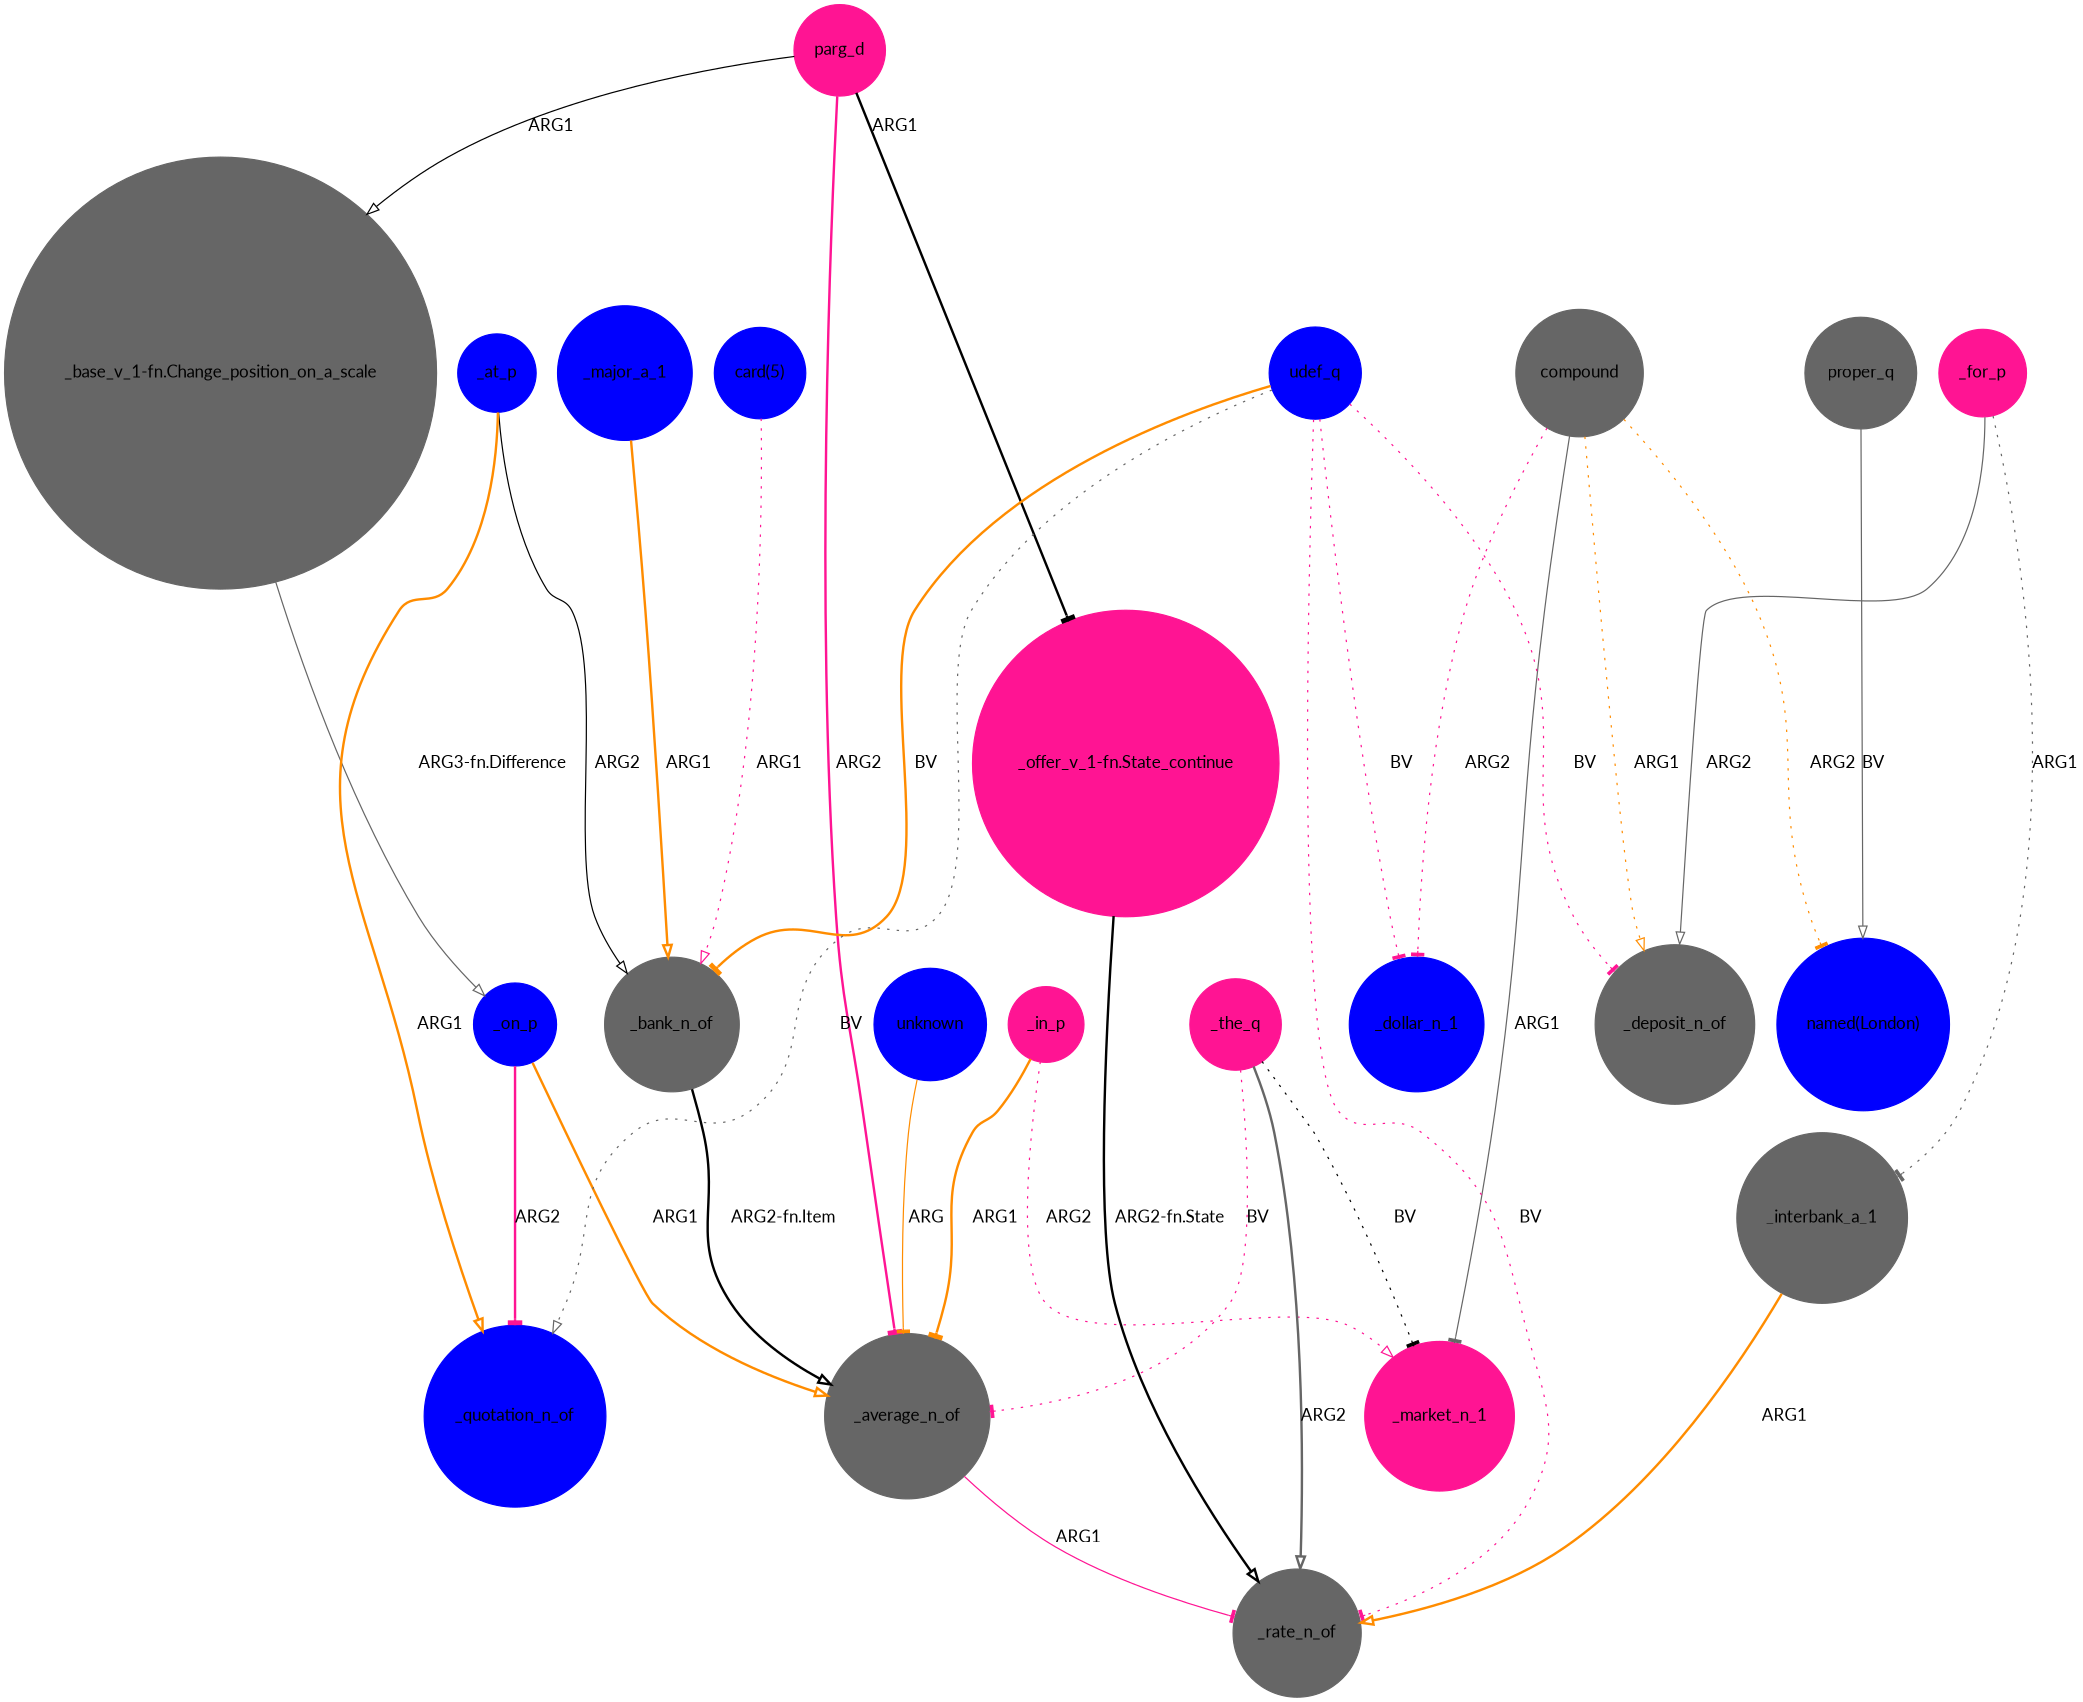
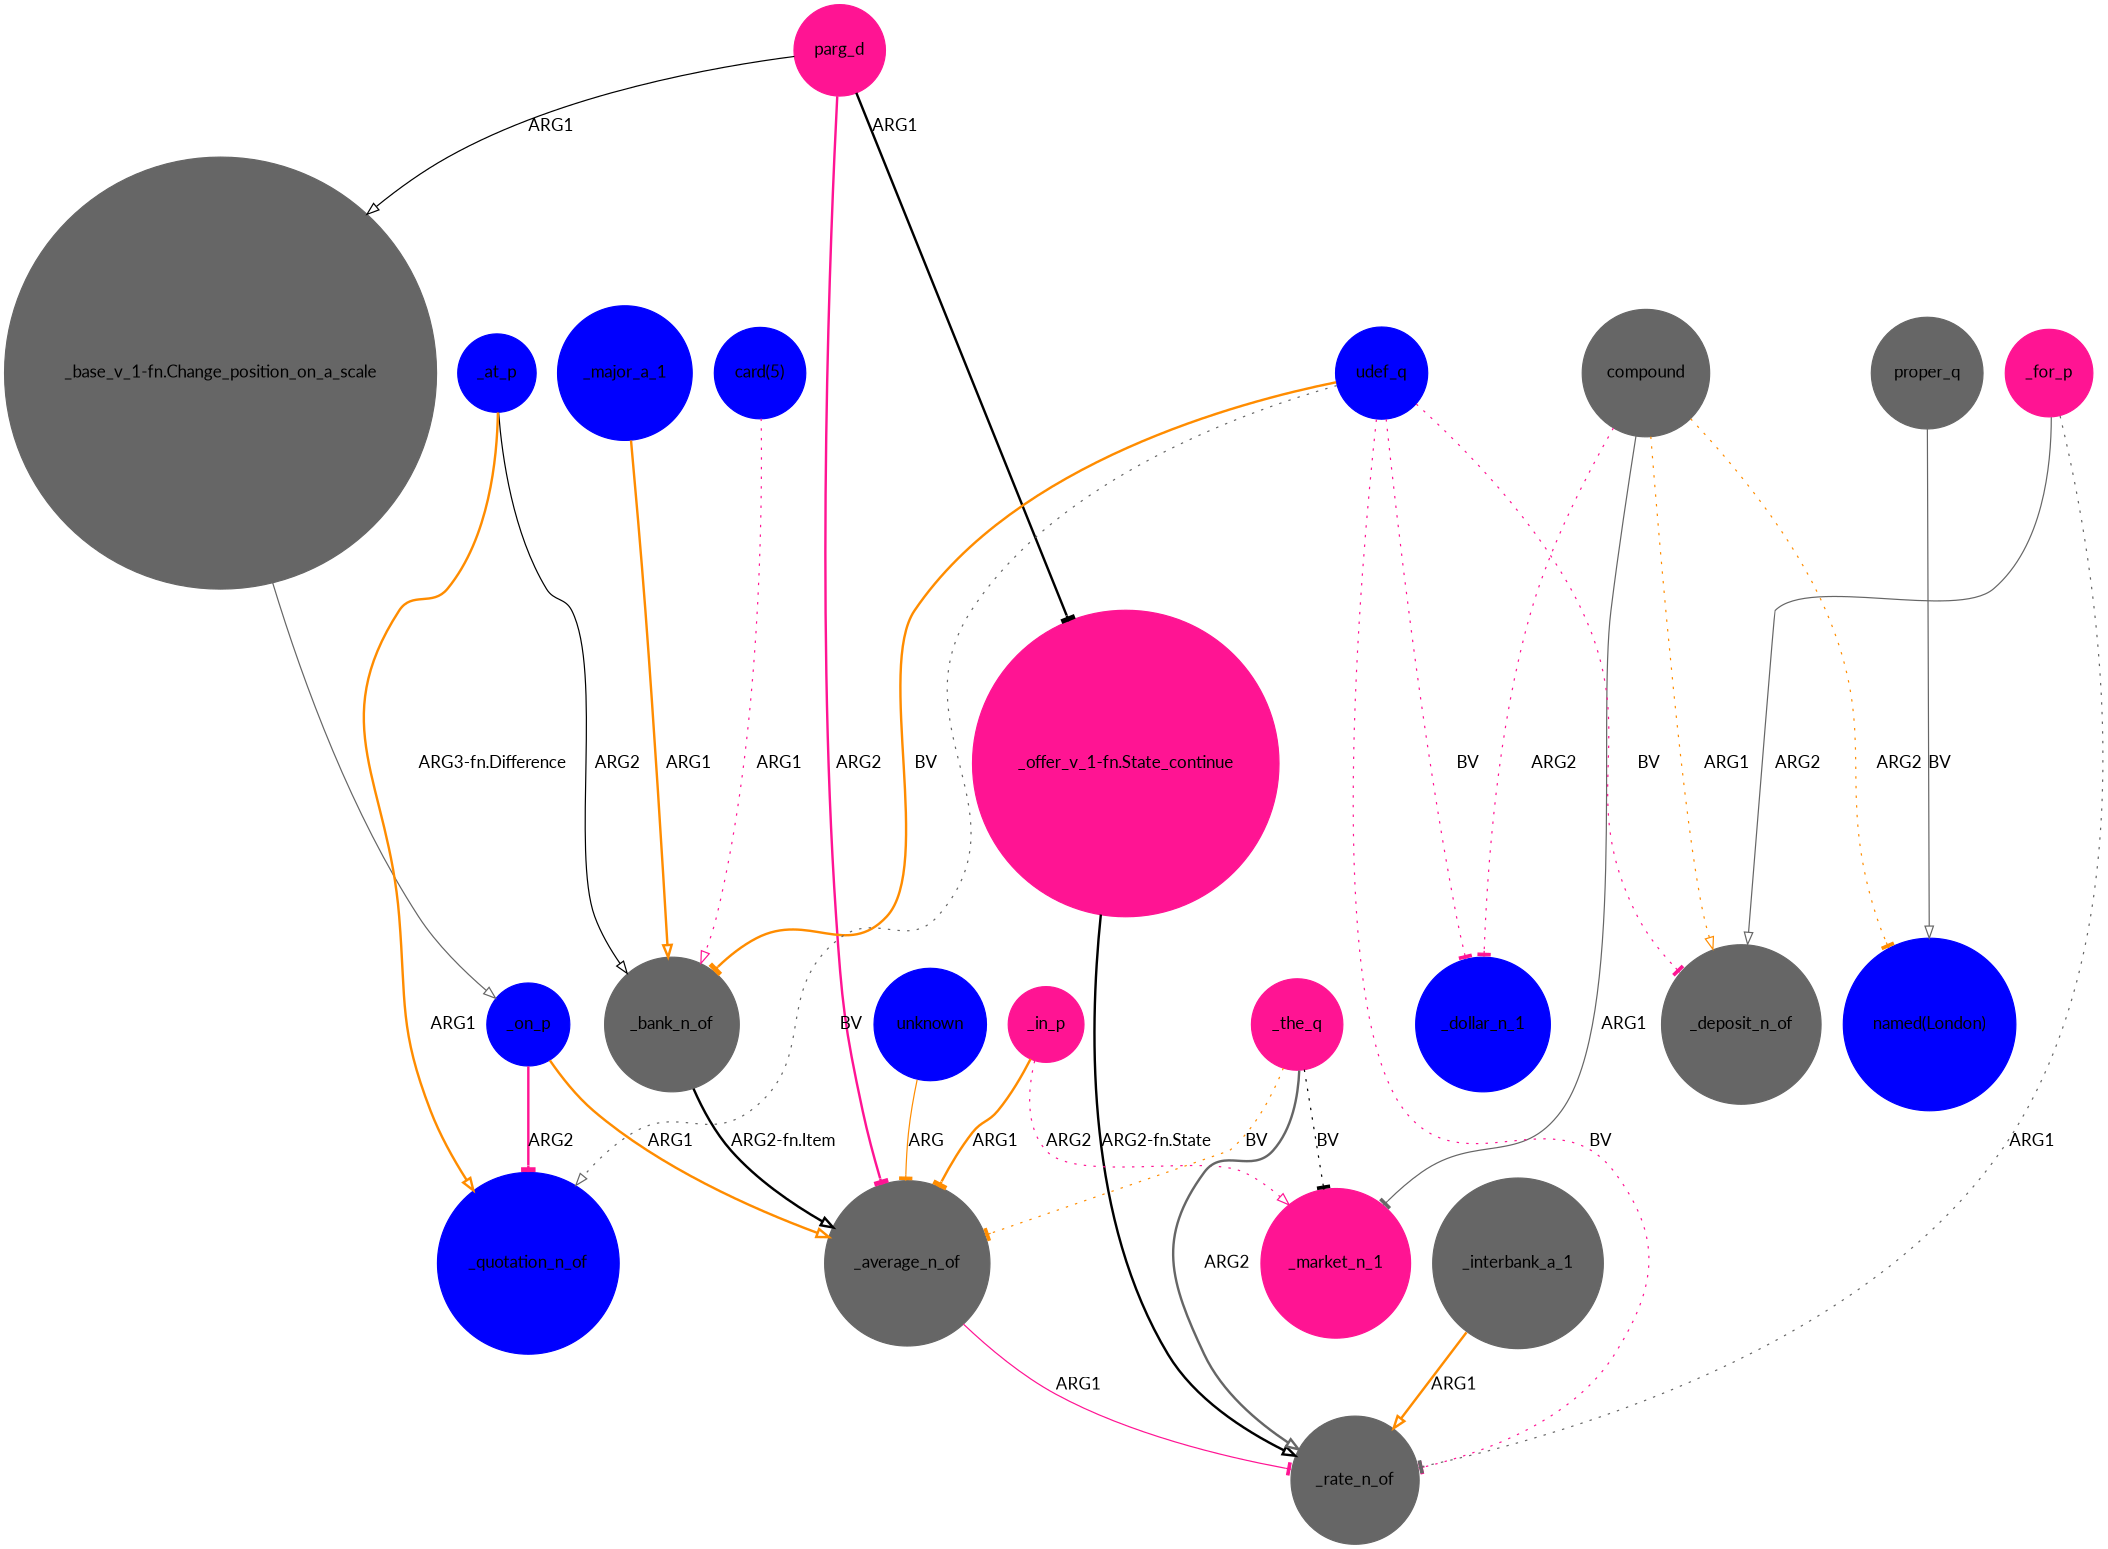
edge "_for_p" -> "_interbank_a_1": now "_for_p" -> "_rate_n_of"
edge "_the_q" -> "_average_n_of": color deeppink -> darkorange
